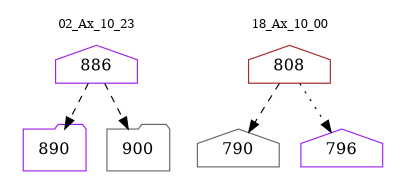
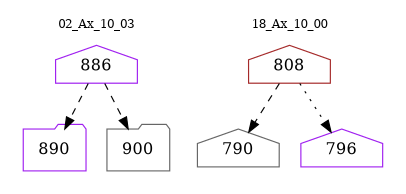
cluster "02_Ax_10_23": label "02_Ax_10_23" -> "02_Ax_10_03"
